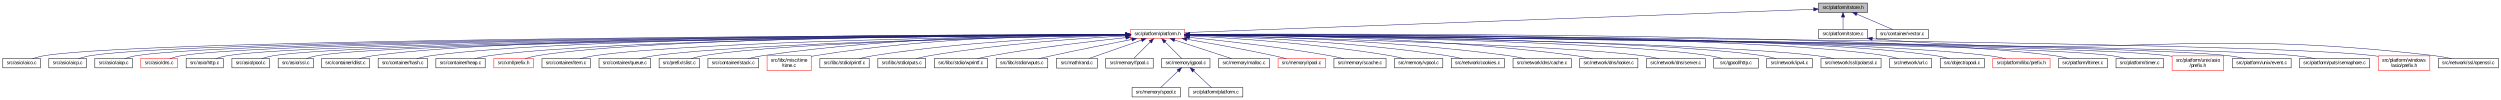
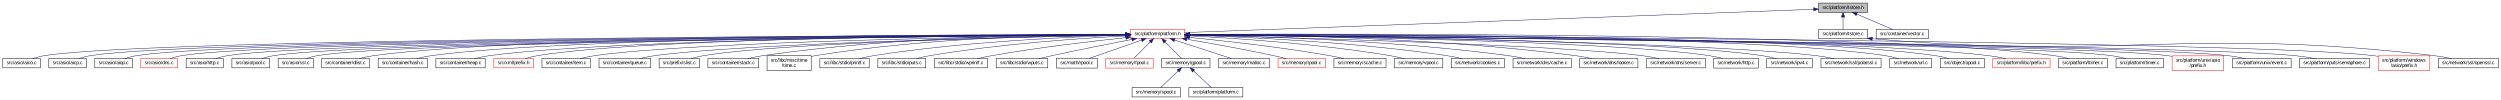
node "src/libc/misc/time /time.c": color red -> black
node "src/math/rand.c": label "src/math/rand.c" -> "src/math/rpool.c"
node "src/memory/fpool.c": color black -> red
node "src/gpool/http.c": label "src/gpool/http.c" -> "src/network/http.c"
